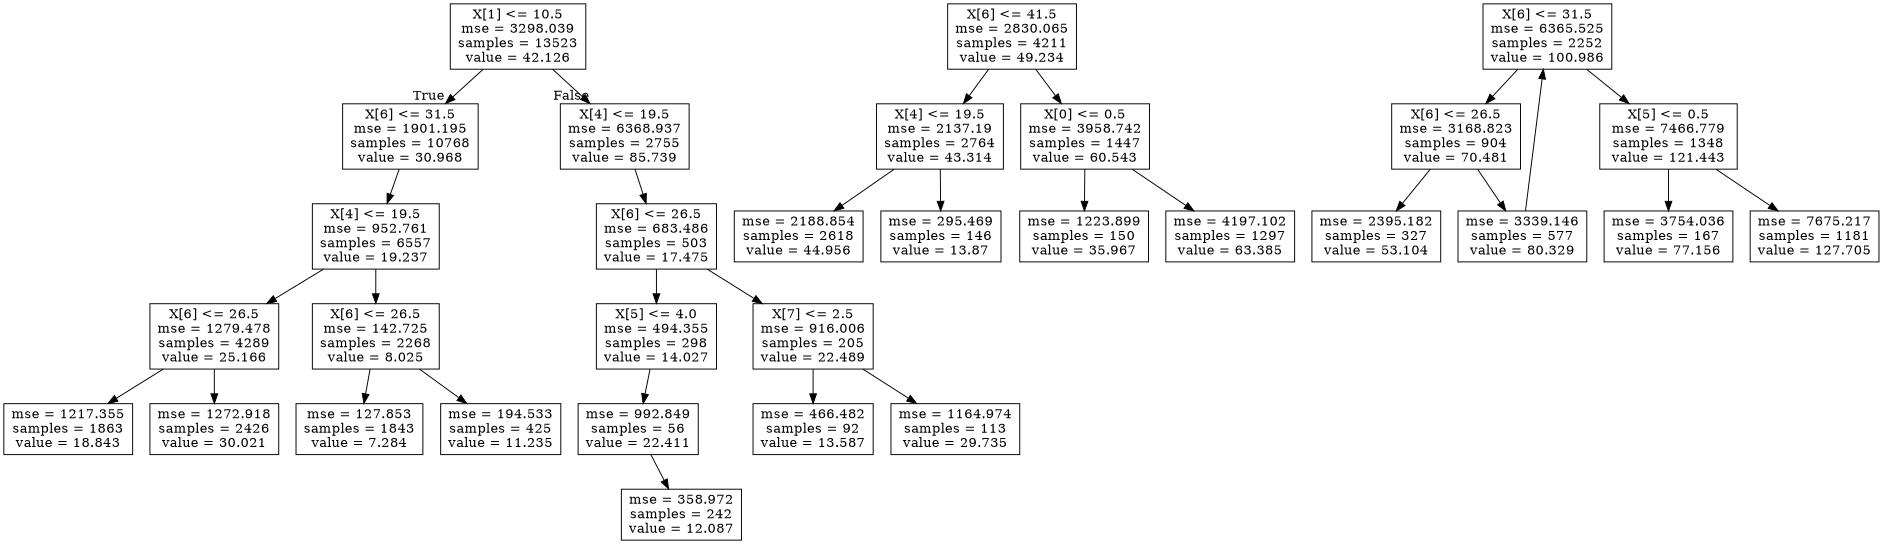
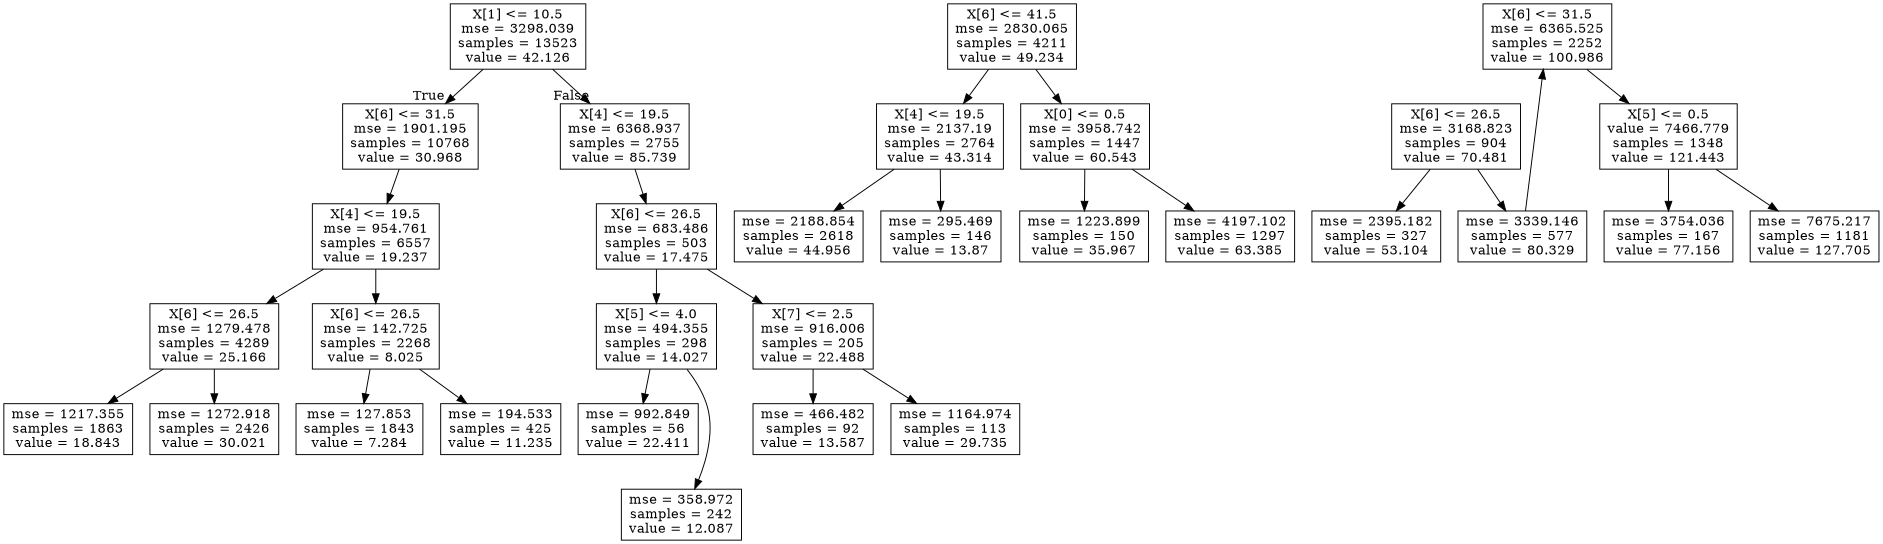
edge "X[6] <= 31.5 mse = 6365.525 samples = 2252 value = 100.986" -> "X[6] <= 26.5 mse = 3168.823 samples = 904 value = 70.481": removed
node "X[5] <= 0.5 mse = 7466.779 samples = 1348 value = 121.443": label "X[5] <= 0.5 mse = 7466.779 samples = 1348 value = 121.443" -> "X[5] <= 0.5 value = 7466.779 samples = 1348 value = 121.443"
node "X[4] <= 19.5 mse = 952.761 samples = 6557 value = 19.237": label "X[4] <= 19.5 mse = 952.761 samples = 6557 value = 19.237" -> "X[4] <= 19.5 mse = 954.761 samples = 6557 value = 19.237"
node "X[7] <= 2.5 mse = 916.006 samples = 205 value = 22.489": label "X[7] <= 2.5 mse = 916.006 samples = 205 value = 22.489" -> "X[7] <= 2.5 mse = 916.006 samples = 205 value = 22.488"
edge "mse = 992.849 samples = 56 value = 22.411" -> "mse = 358.972 samples = 242 value = 12.087": now "X[5] <= 4.0 mse = 494.355 samples = 298 value = 14.027" -> "mse = 358.972 samples = 242 value = 12.087"
